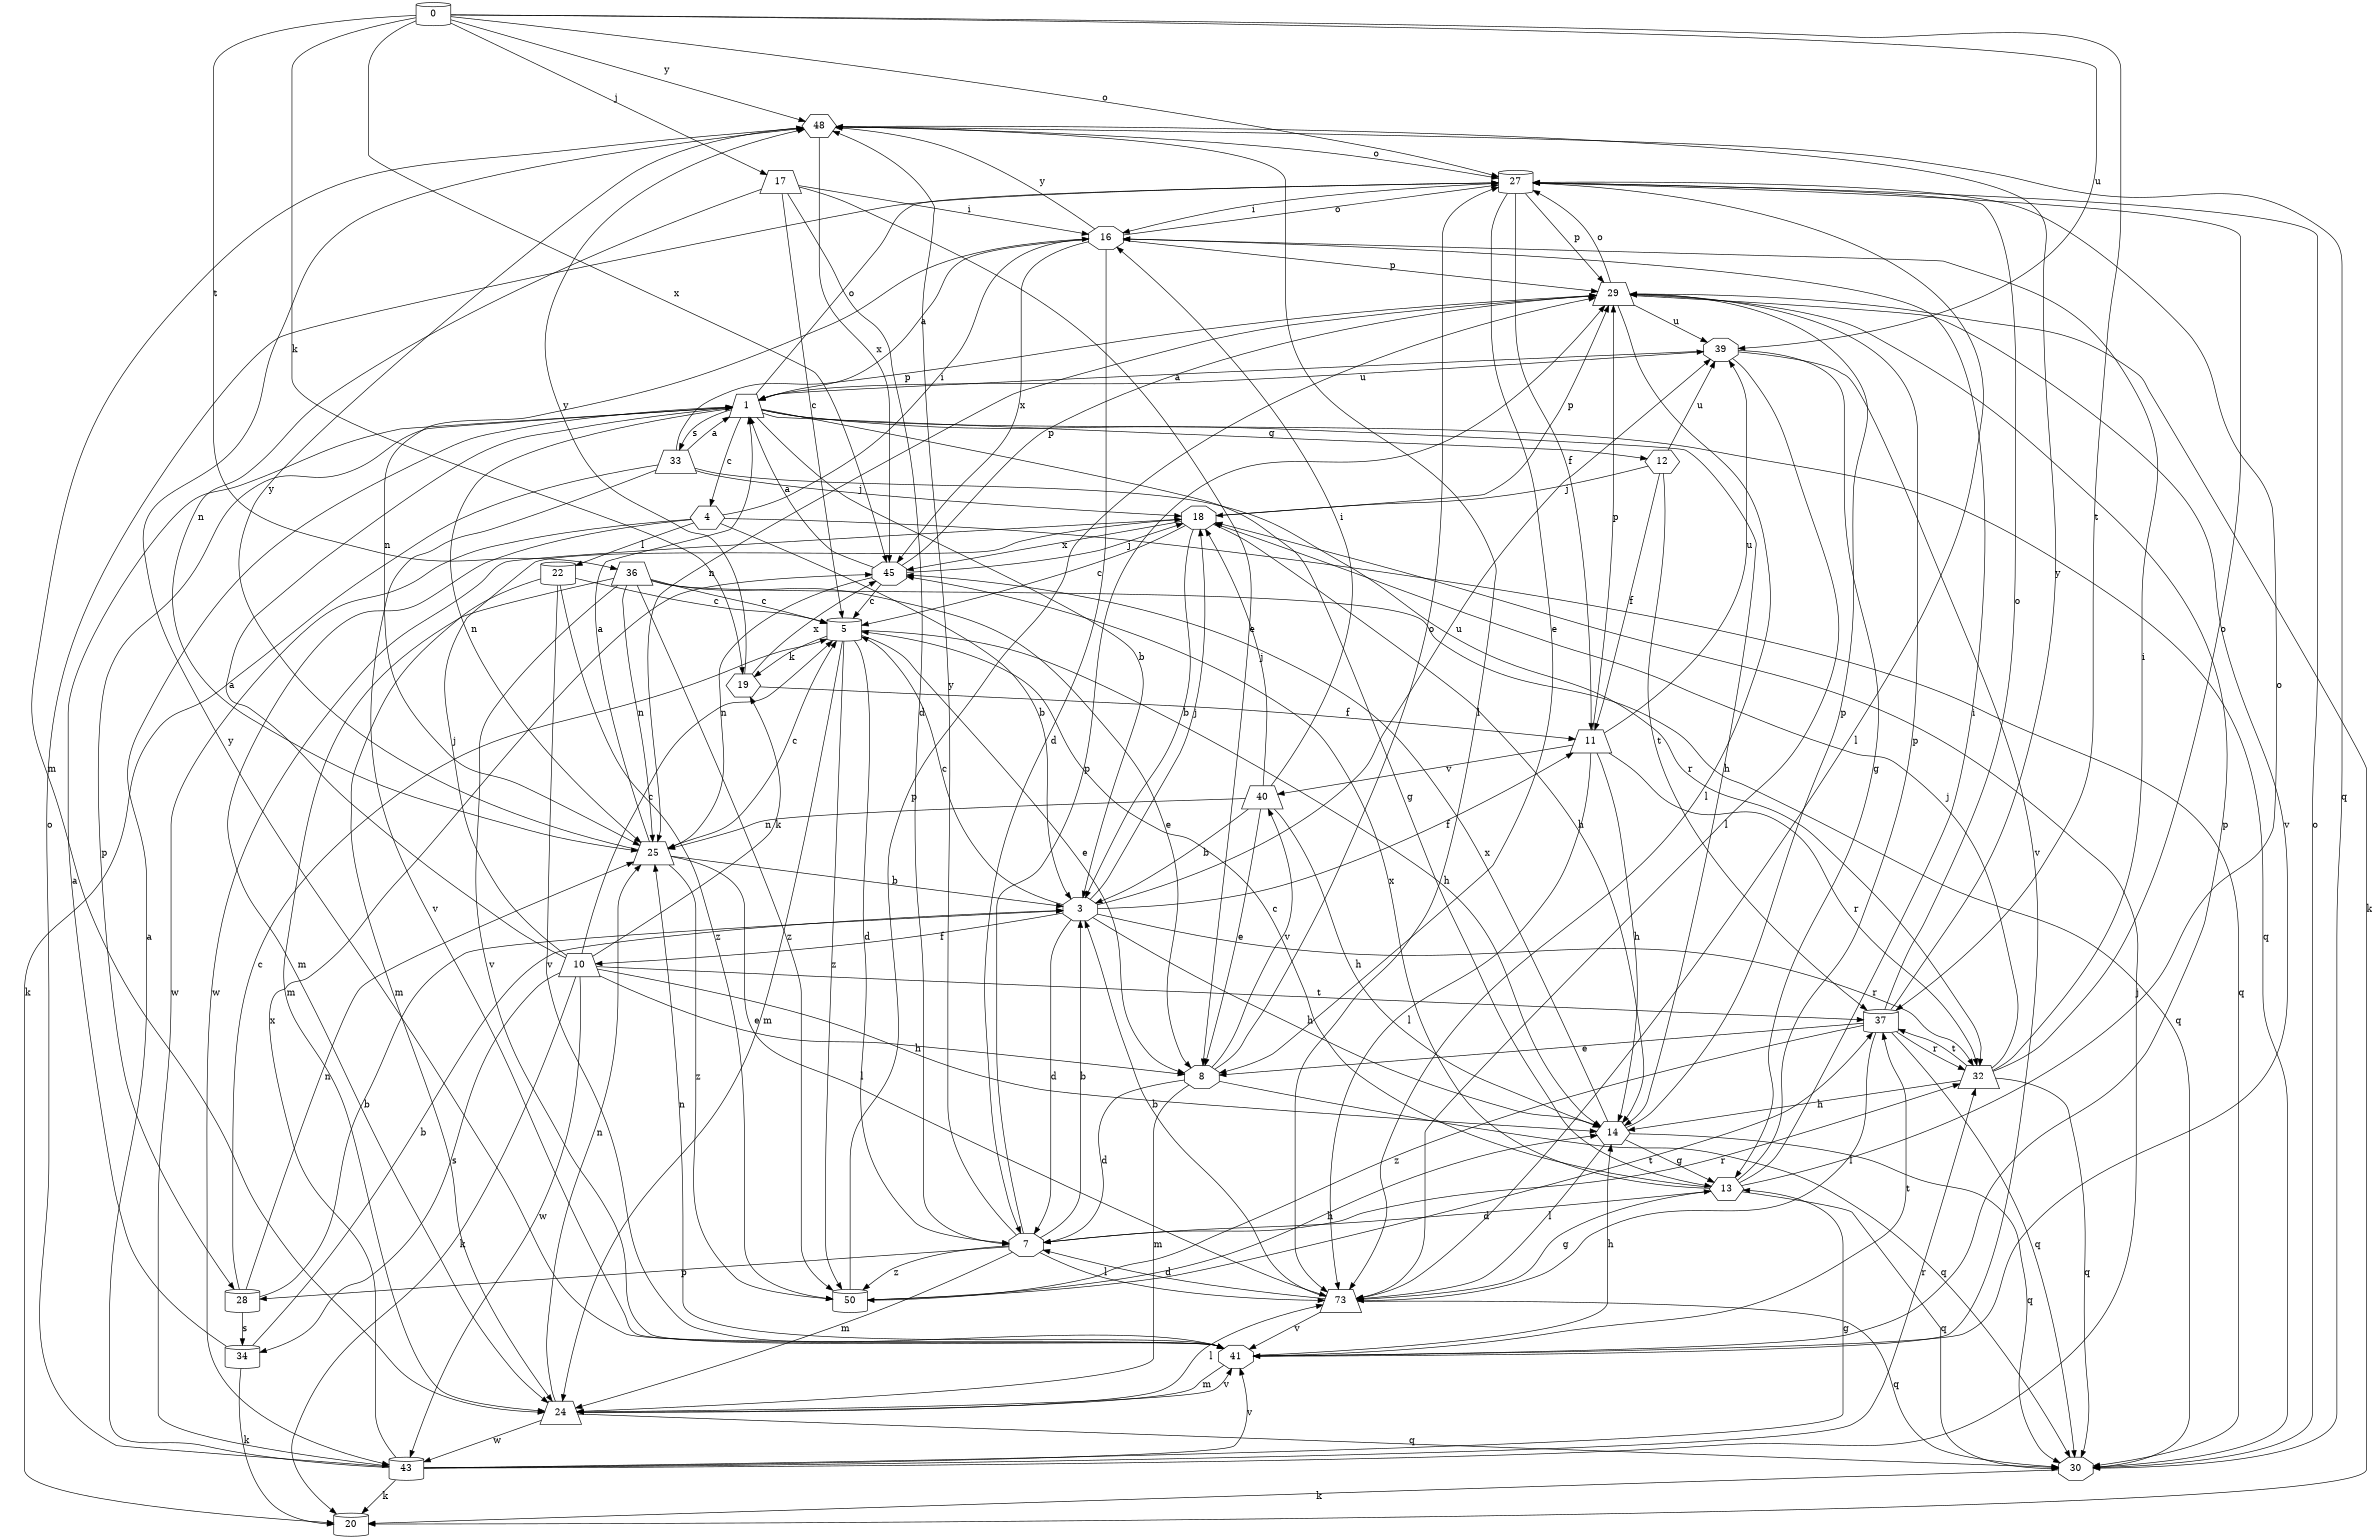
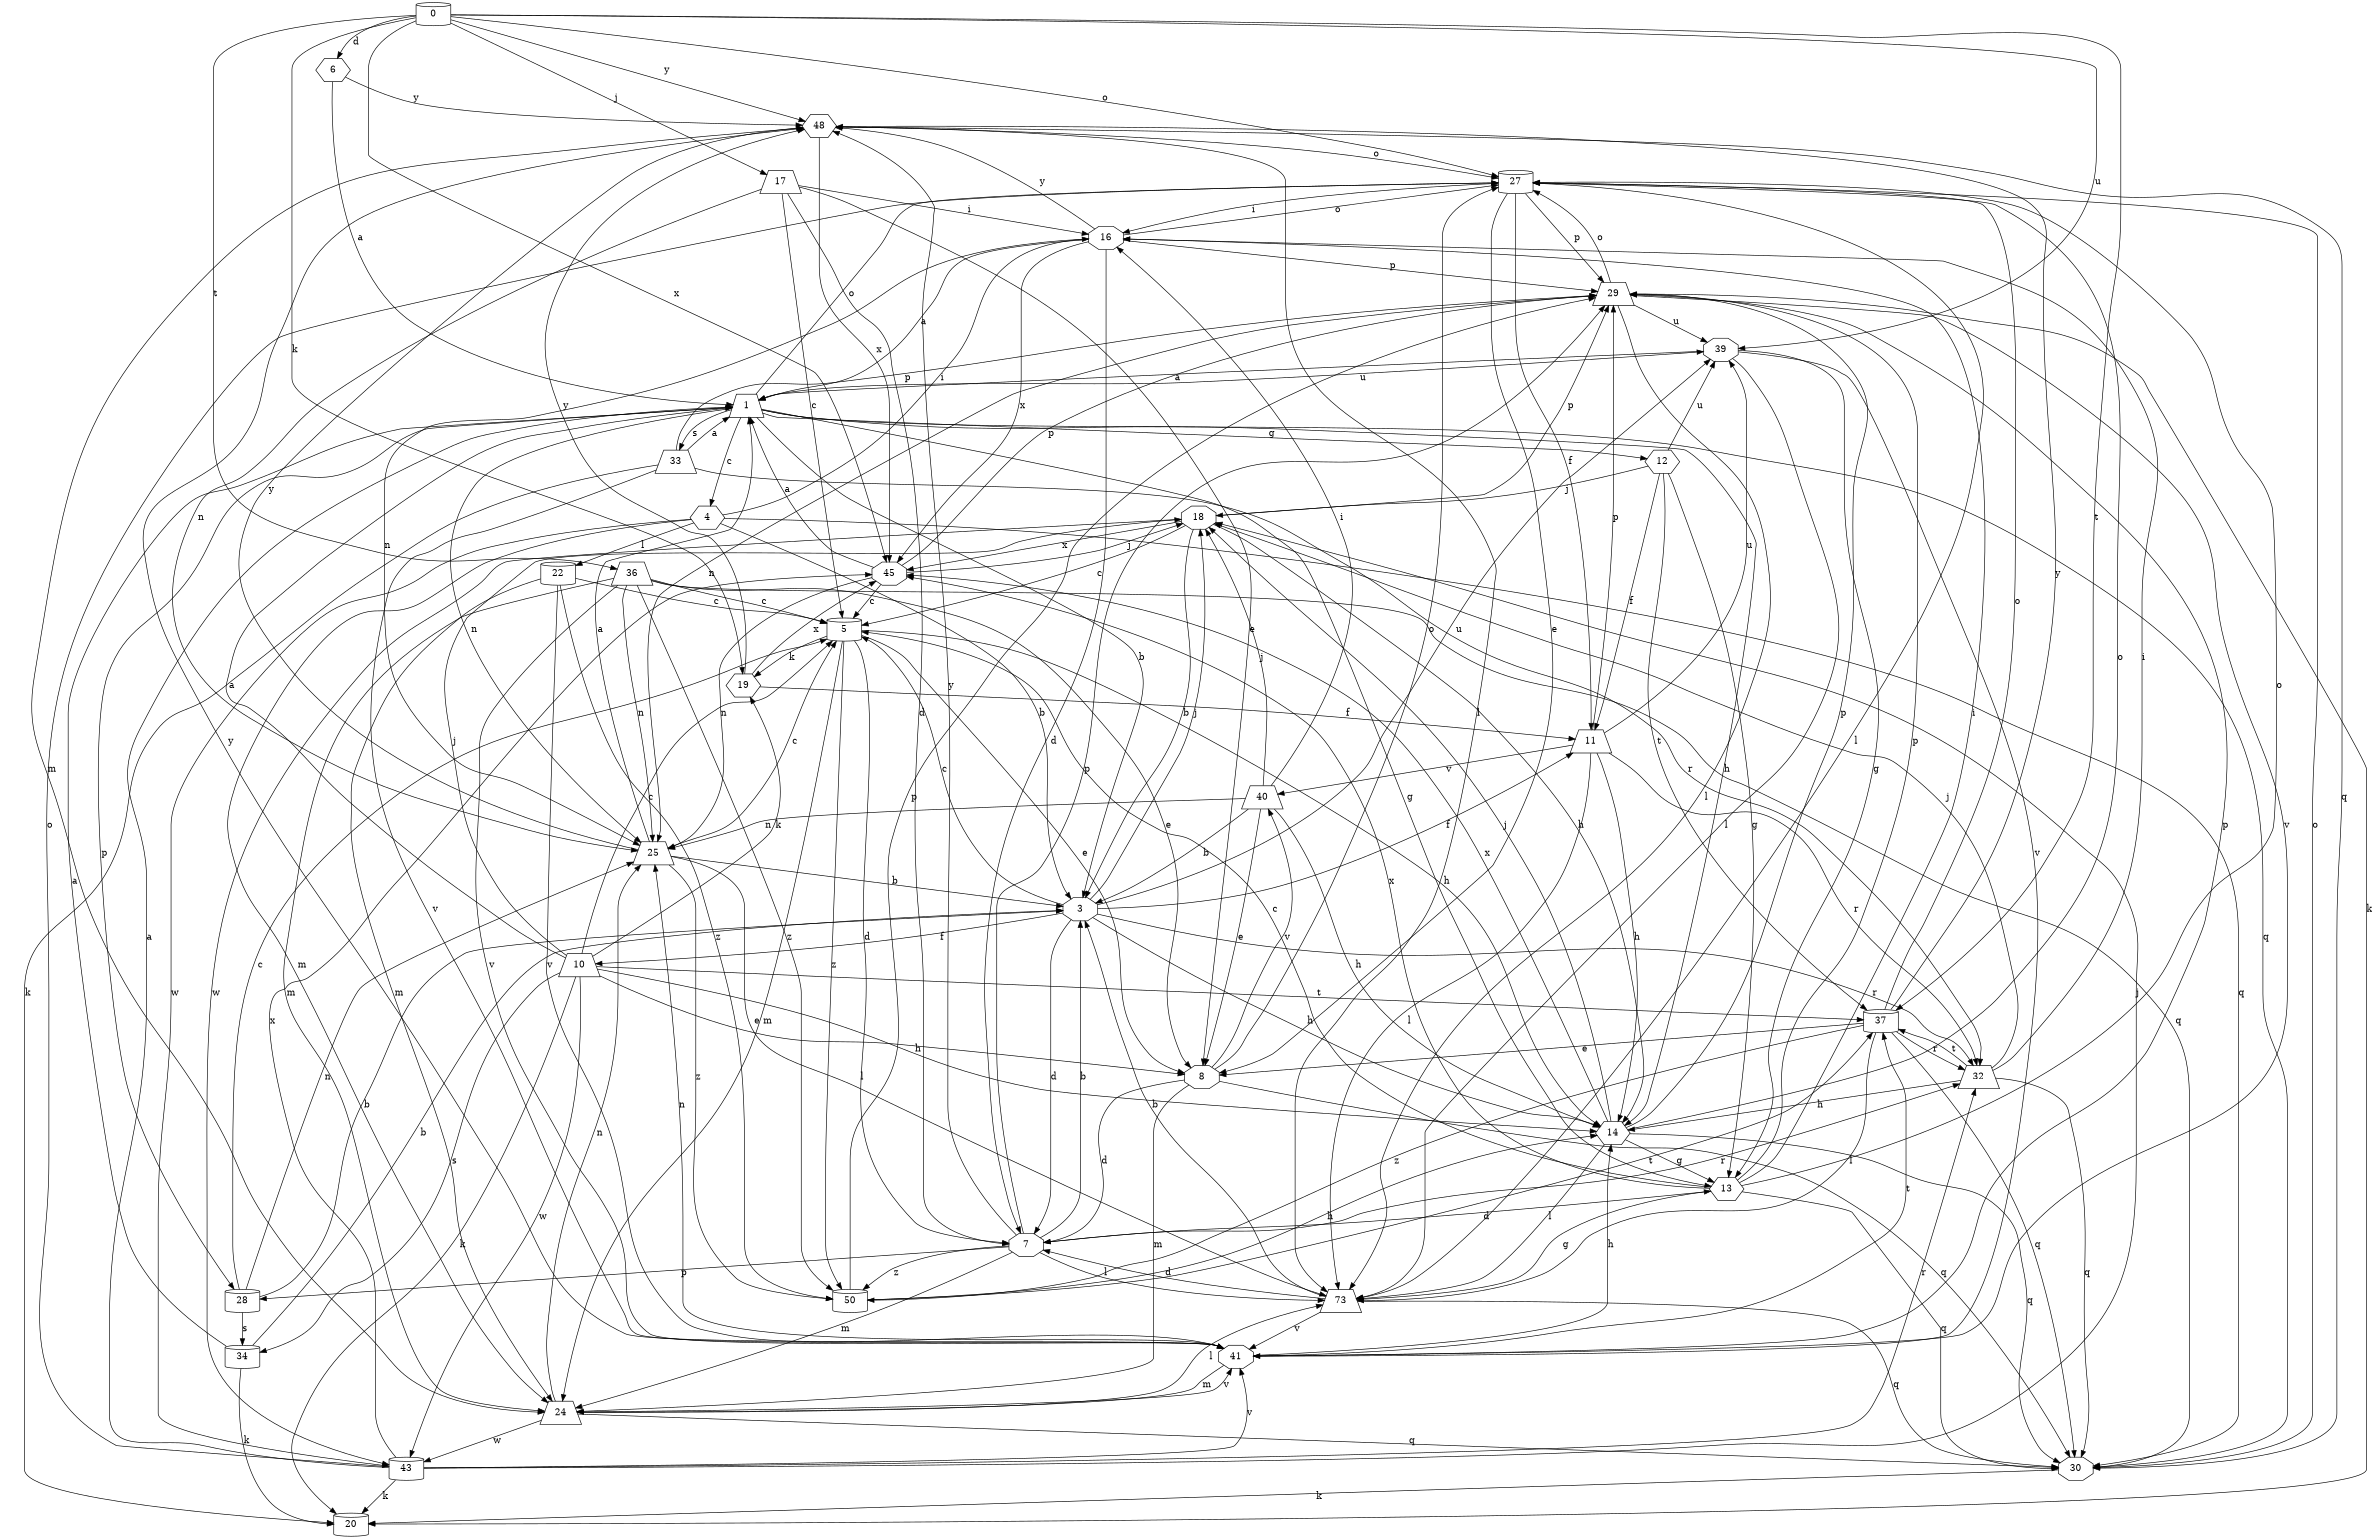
node "6": added
edge "32" -> "27": now "14" -> "27"
edge "33" -> "18": now "14" -> "18"
edge "43" -> "13": now "12" -> "13"
